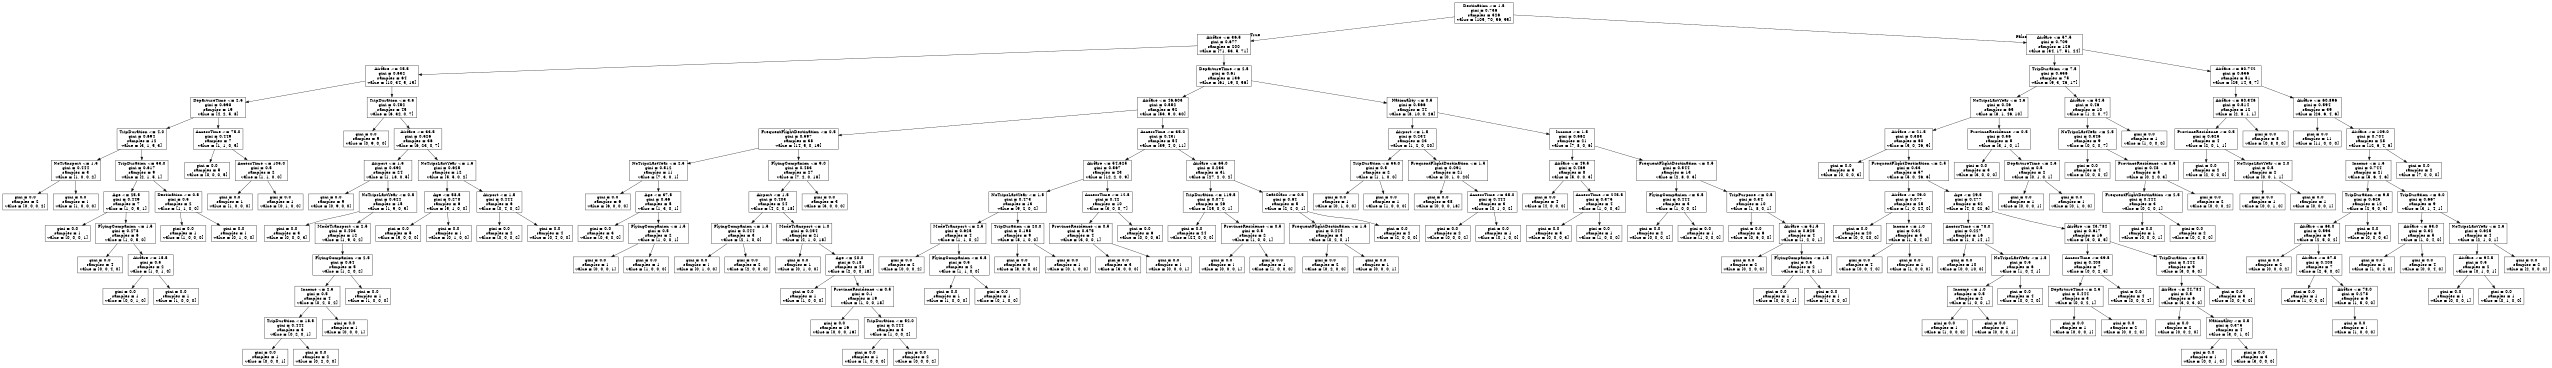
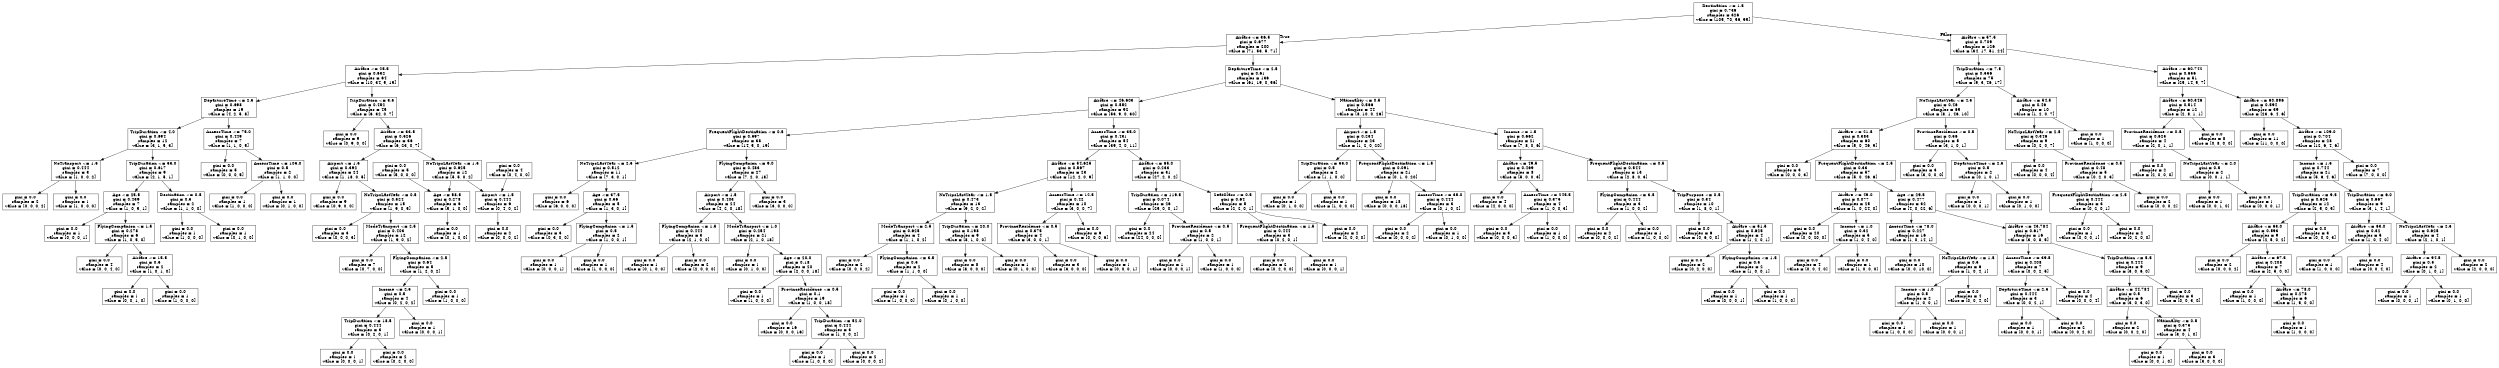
node "gini = 0.0 samples = 2 value = [7, 0, 0, 0]": label "gini = 0.0 samples = 2 value = [7, 0, 0, 0]" -> "gini = 0.0 samples = 7 value = [7, 0, 0, 0]"
node "Age <= 25.5 gini = 0.449 samples = 7 value = [1, 0, 5, 1]": label "Age <= 25.5 gini = 0.449 samples = 7 value = [1, 0, 5, 1]" -> "Age <= 25.5 gini = 0.439 samples = 7 value = [1, 0, 5, 1]"
node "gini = 0.0 samples = 38 value = [0, 0, 0, 18]": label "gini = 0.0 samples = 38 value = [0, 0, 0, 18]" -> "gini = 0.0 samples = 18 value = [0, 0, 0, 18]"
edge "Age <= 58.5 gini = 0.278 samples = 6 value = [5, 1, 0, 0]" -> "gini = 0.0 samples = 5 value = [5, 0, 0, 0]": reversed
edge "Airport <= 1.5 gini = 0.444 samples = 6 value = [0, 4, 0, 2]" -> "gini = 0.0 samples = 4 value = [0, 4, 0, 0]": reversed
node "gini = 0.0 samples = 7 value = [0, 7, 0, 0]": added
node "Income <= 1.0 samples = 0.5 samples = 2 value = [1, 0, 0, 1]": label "Income <= 1.0 samples = 0.5 samples = 2 value = [1, 0, 0, 1]" -> "Income <= 1.0 gini = 0.5 samples = 2 value = [1, 0, 0, 1]"
